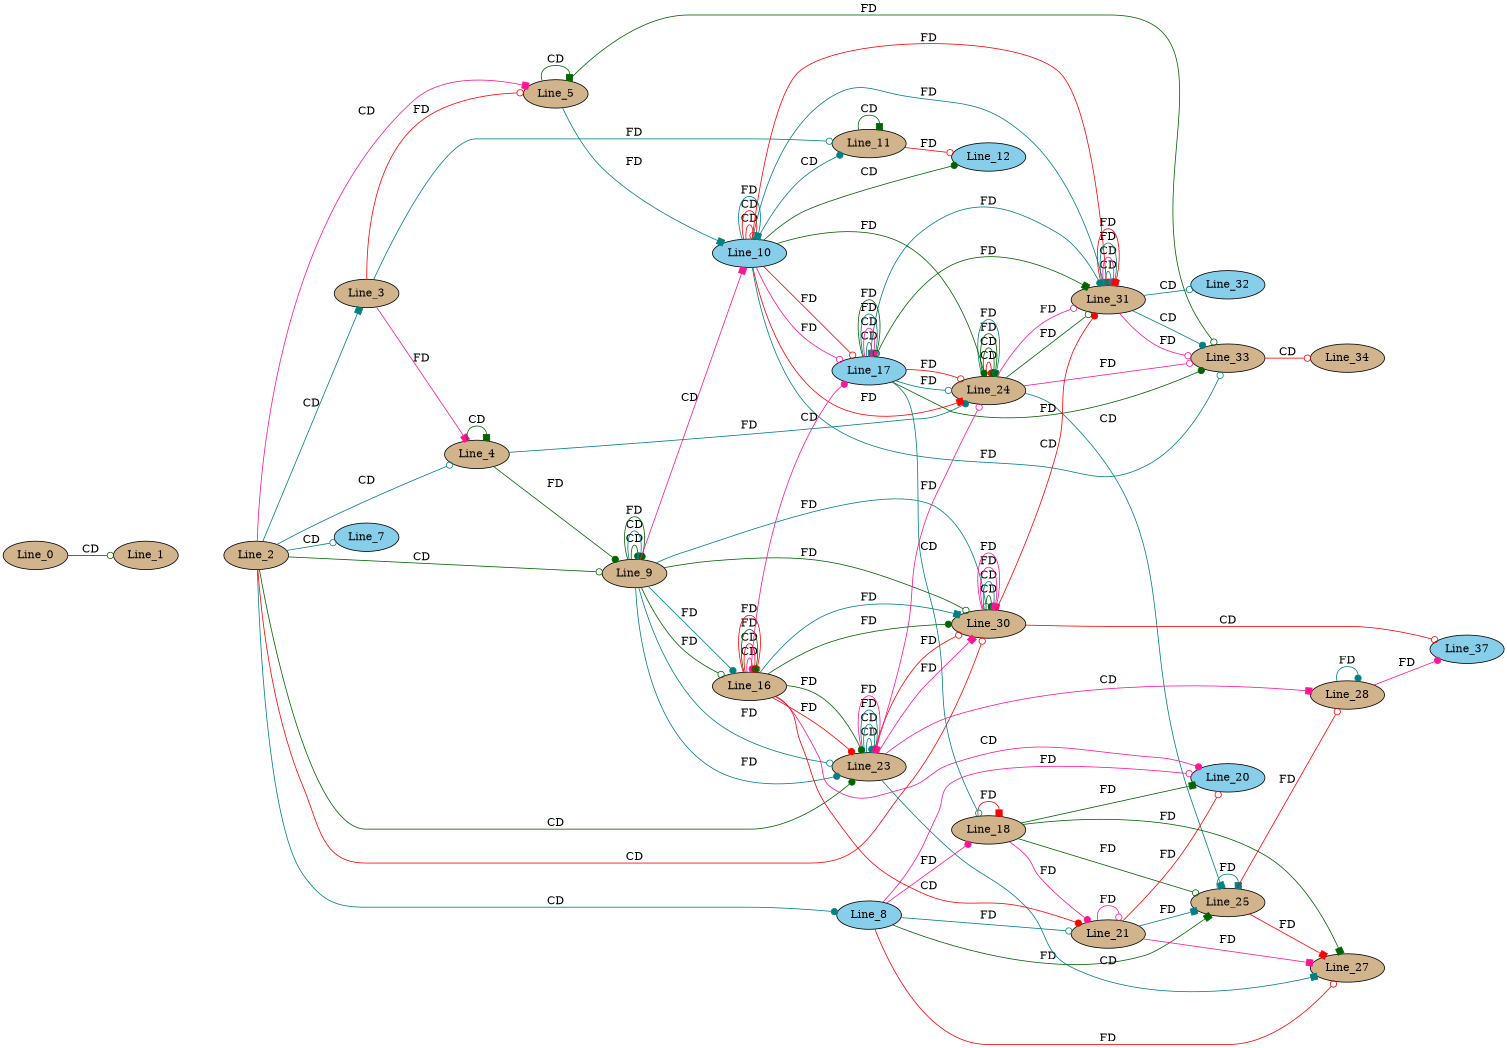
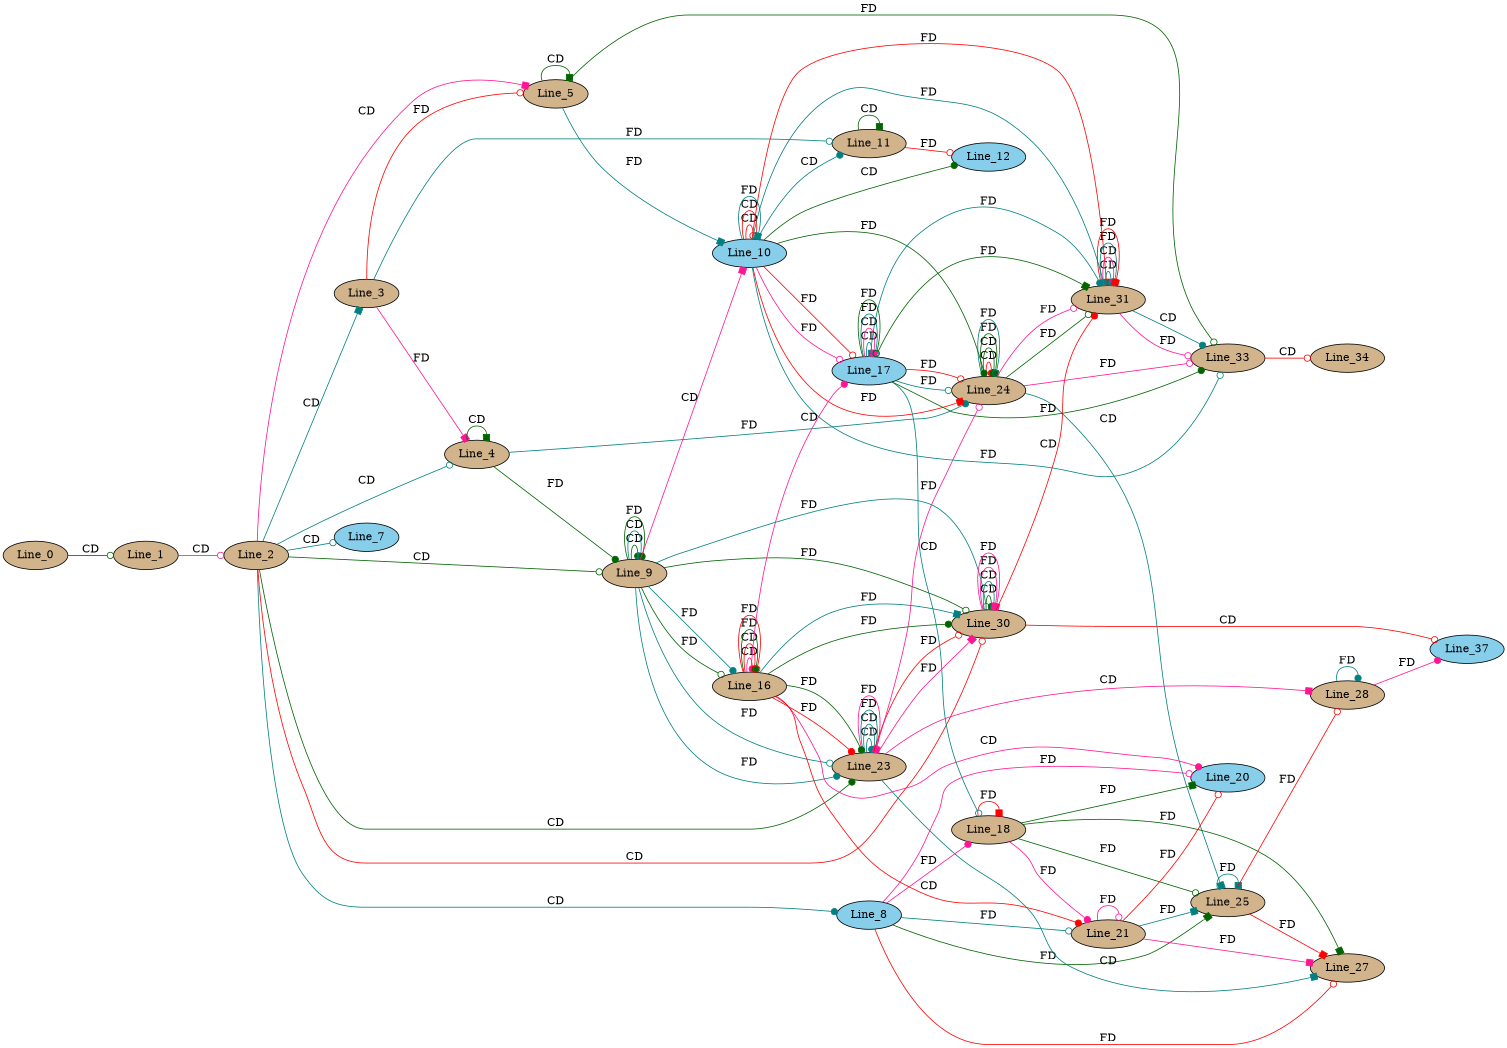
node "Line_32": removed
edge "Line_1" -> "Line_2": added, label "CD"
